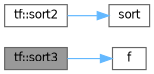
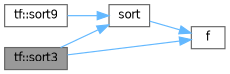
node "tf::sort2": label "tf::sort2" -> "tf::sort9"
edge "sort" -> "f": added
edge "tf::sort3" -> "sort": added
